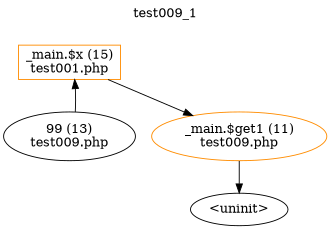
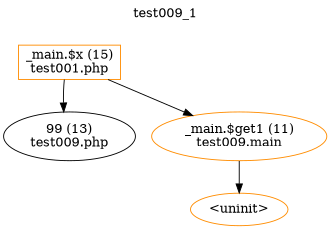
edge "99 (13) test009.php" -> "_main.$x (15) test001.php": reversed
node "_main.$get1 (11) test009.php": label "_main.$get1 (11) test009.php" -> "_main.$get1 (11) test009.main"
node "<uninit>": color black -> darkorange
